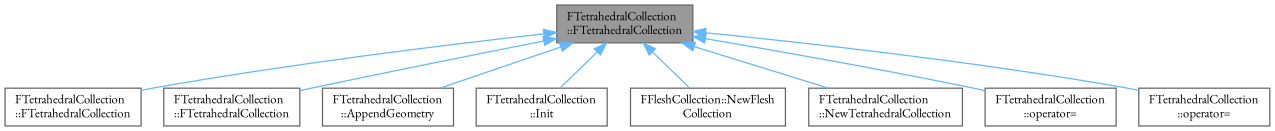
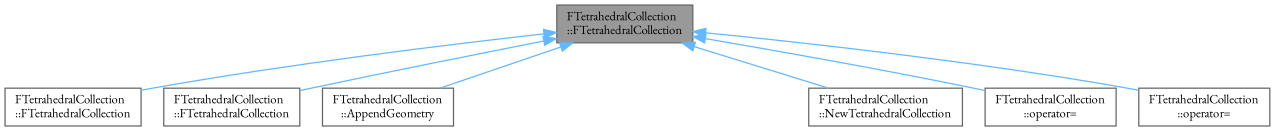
node "FTetrahedralCollection ::Init": removed
node "FFleshCollection::NewFlesh Collection": removed
